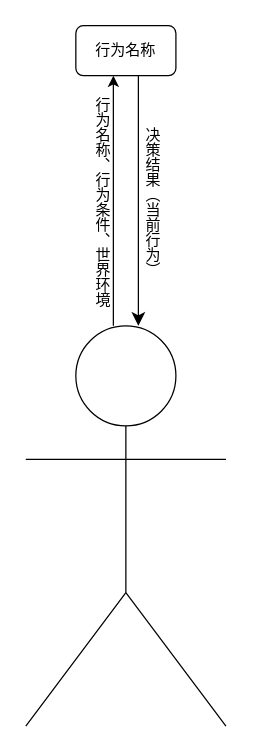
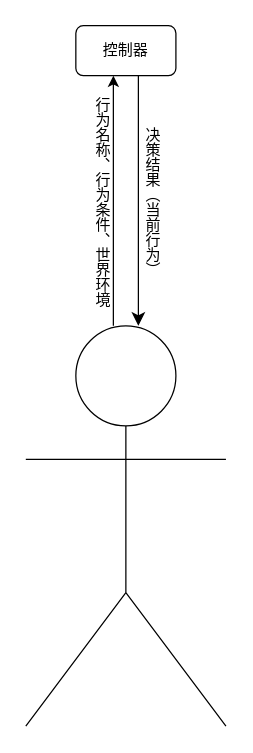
node "行为名称": label "行为名称" -> "控制器"
